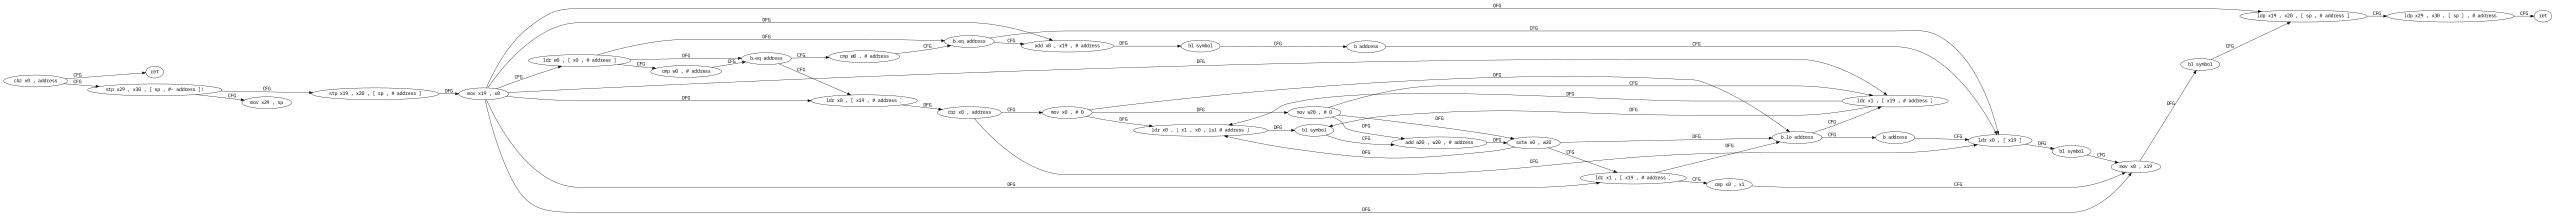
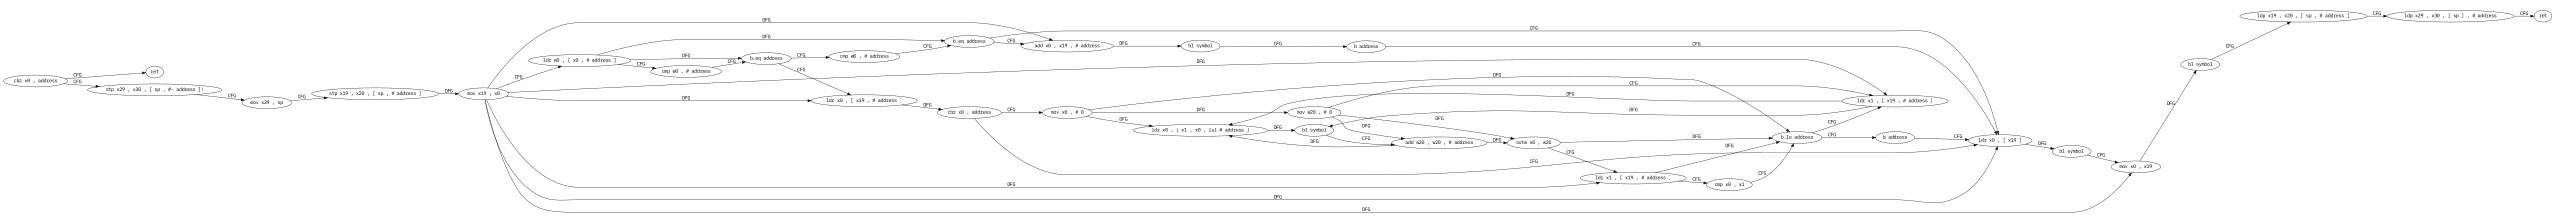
edge "mov x19 , x0" -> "ldp x19 , x20 , [ sp , # address ]": now "mov x19 , x0" -> "ldr x0 , [ x19 ]"
edge "stp x29 , x30 , [ sp , #- address ]!" -> "stp x19 , x20 , [ sp , # address ]": now "mov x29 , sp" -> "stp x19 , x20 , [ sp , # address ]"
edge "sxtw x0 , w20" -> "ldr x0 , [ x1 , x0 , lsl # address ]": now "add w20 , w20 , # address" -> "ldr x0 , [ x1 , x0 , lsl # address ]"
edge "cmp x0 , x1" -> "mov x0 , x19": now "cmp x0 , x1" -> "b.lo address"
